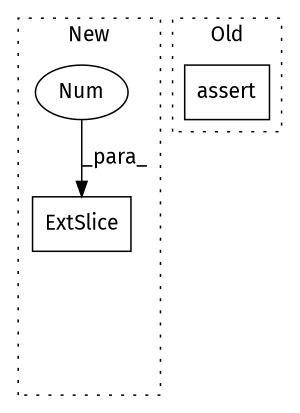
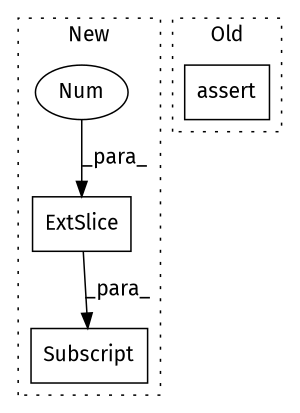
node "Subscript": added
